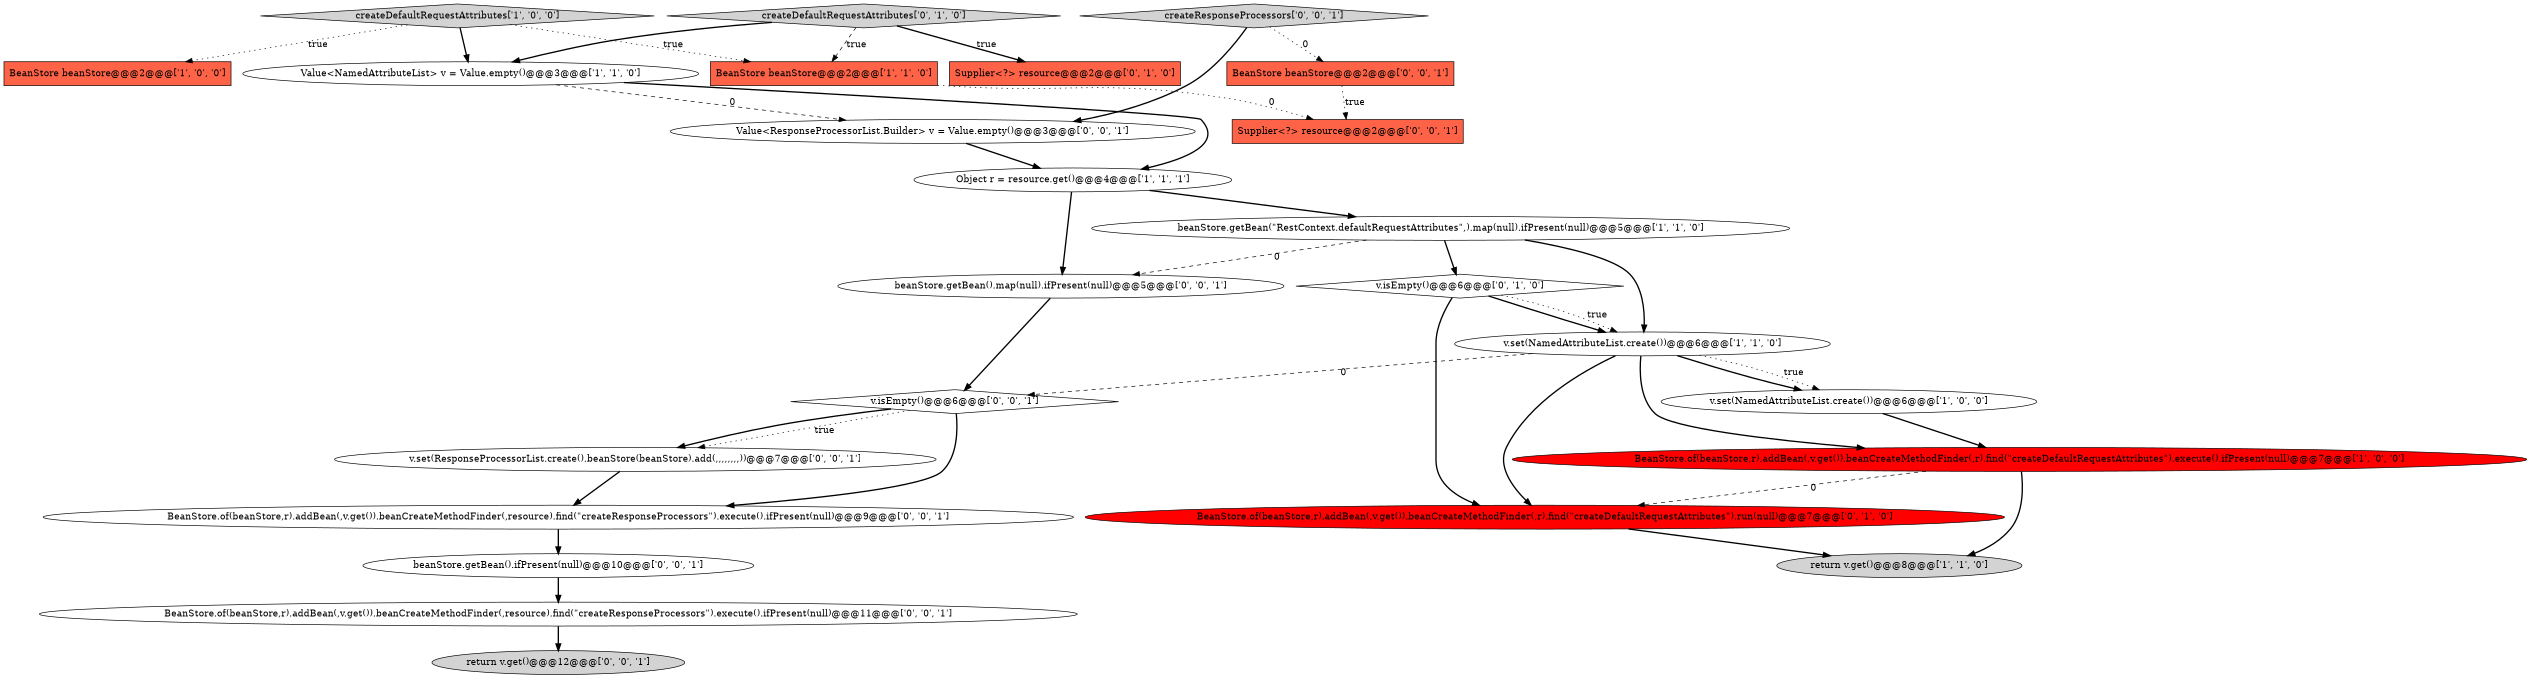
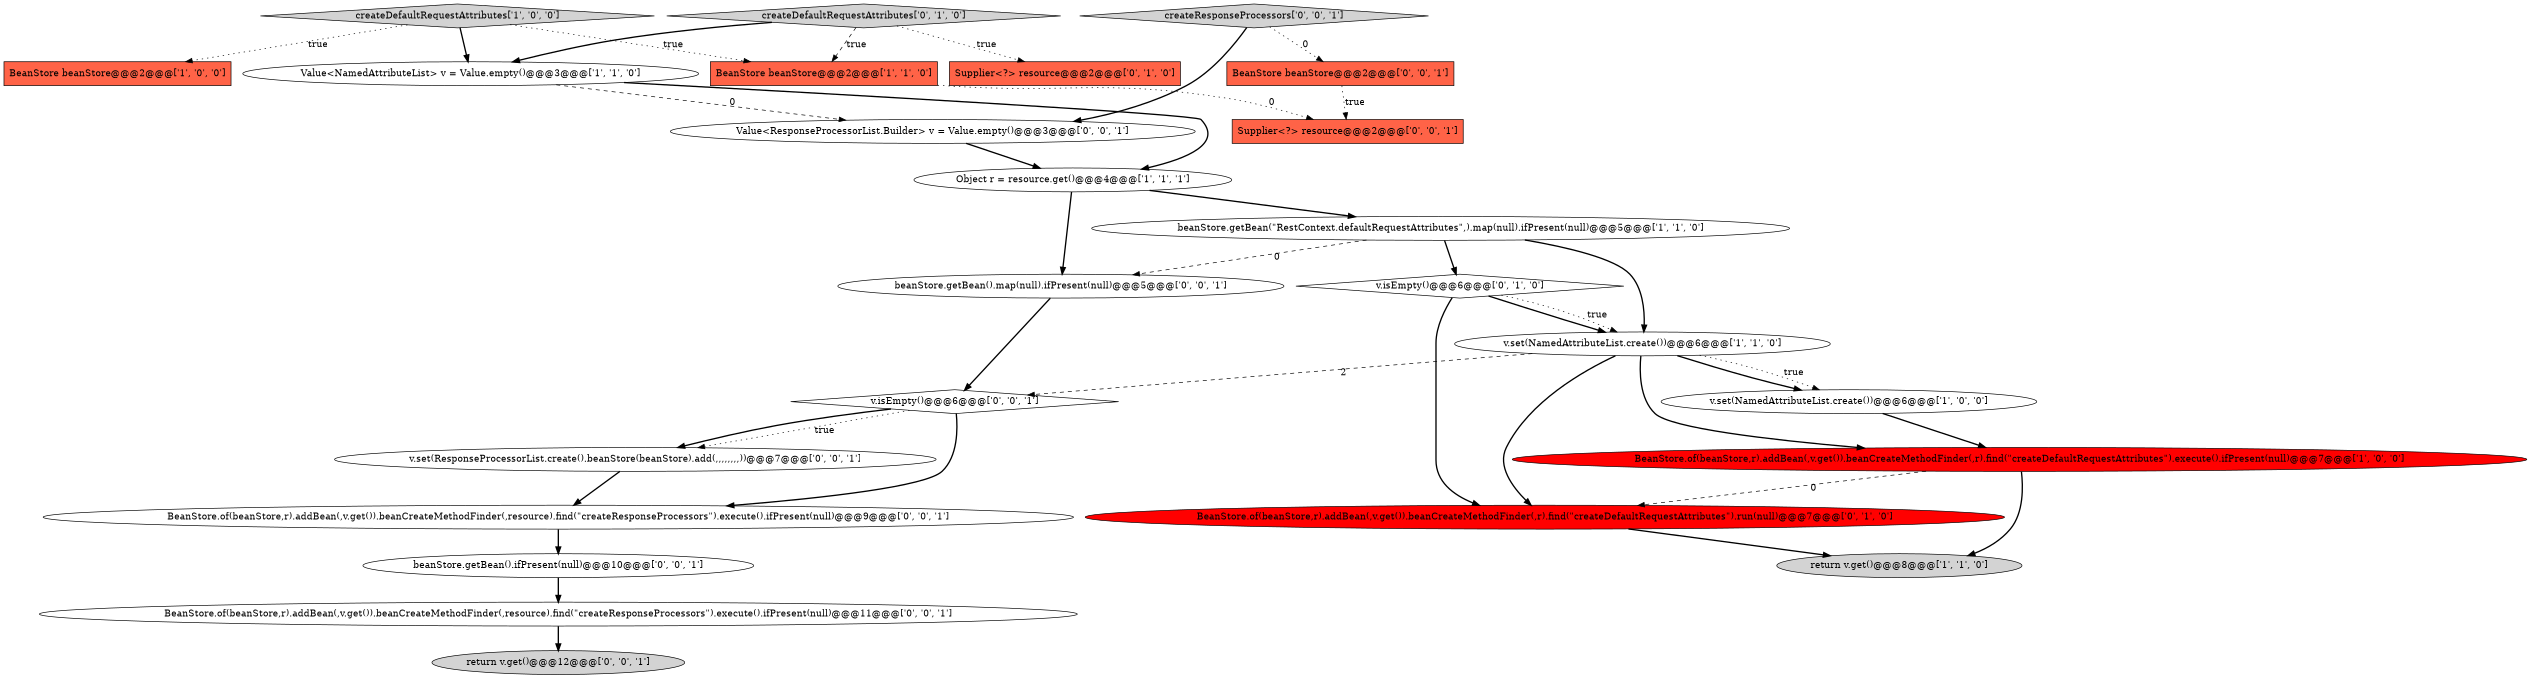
edge "createDefaultRequestAttributes['0', '1', '0']" -> "Supplier<?> resource@@@2@@@['0', '1', '0']": style bold -> dotted
edge "v.set(NamedAttributeList.create())@@@6@@@['1', '1', '0']" -> "v.isEmpty()@@@6@@@['0', '0', '1']": label "0" -> "2"
